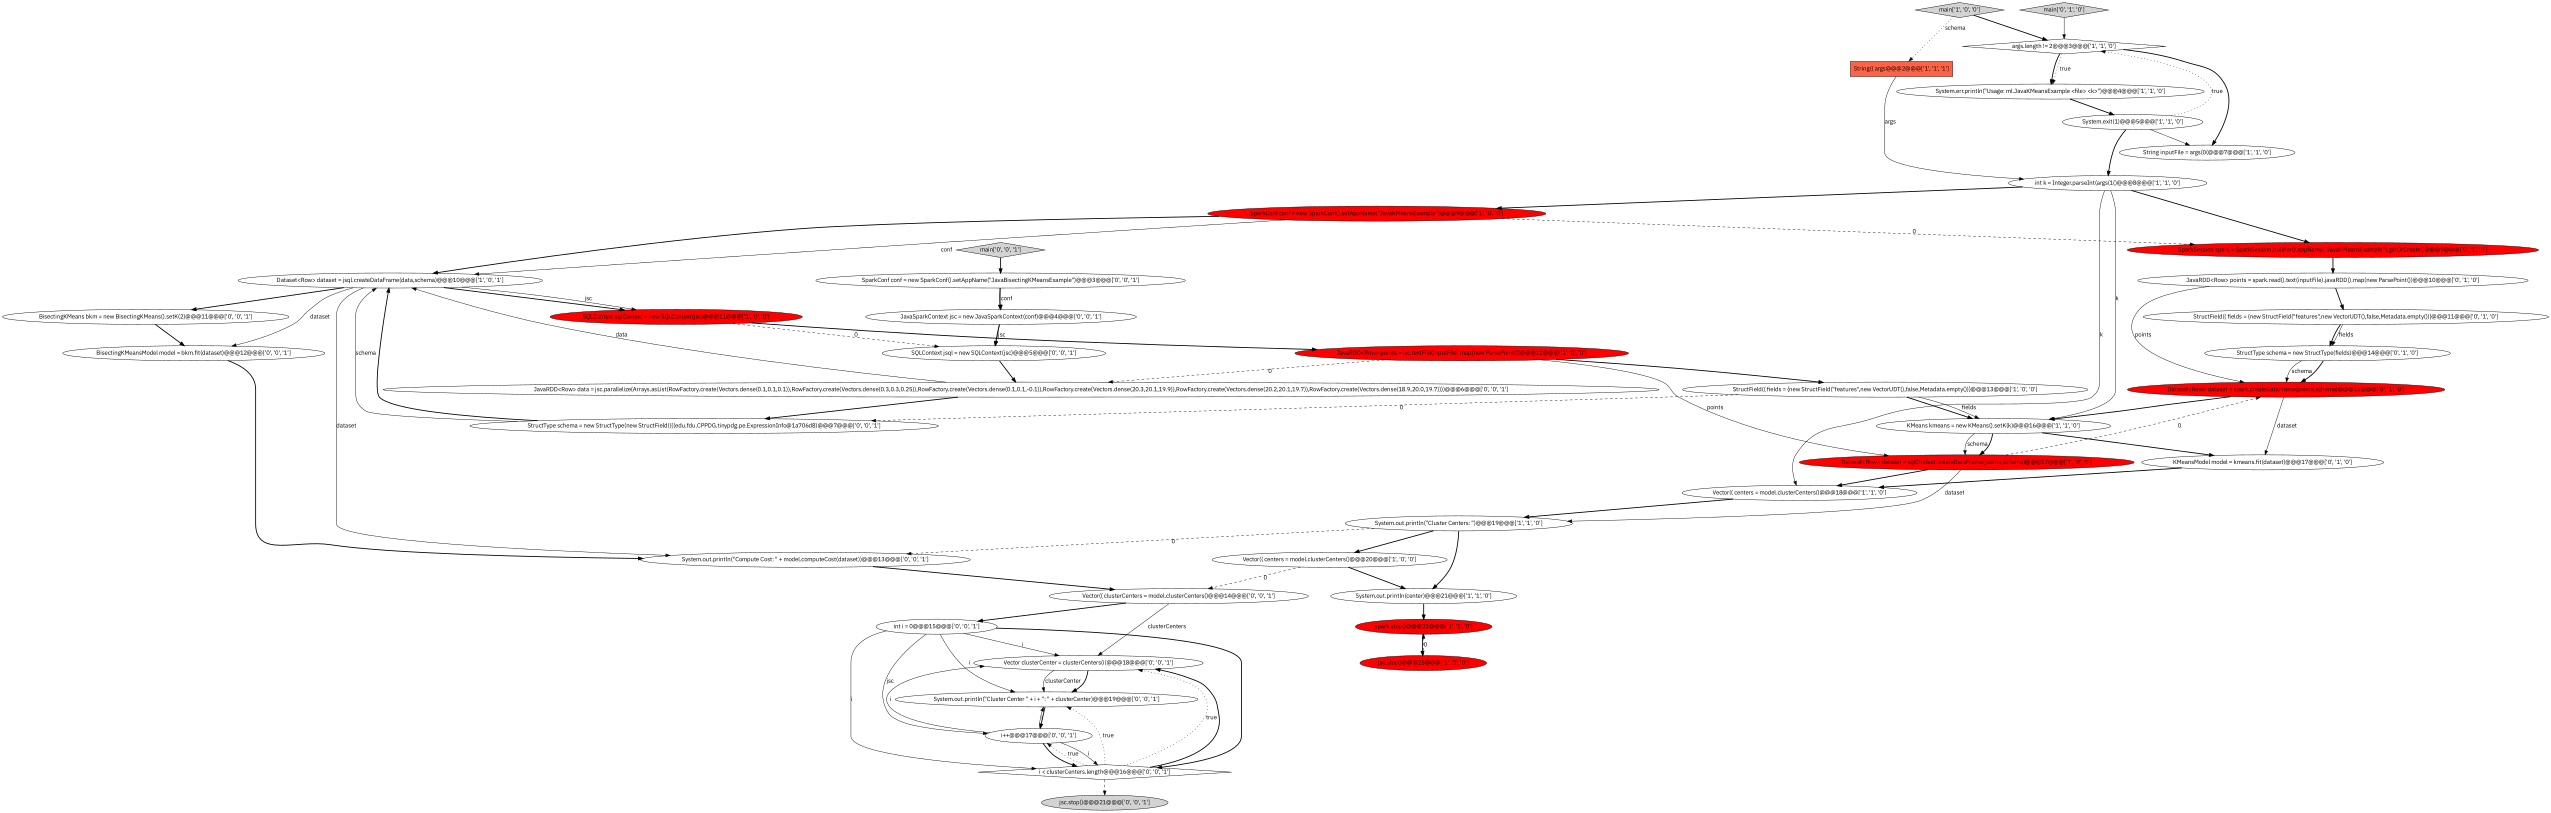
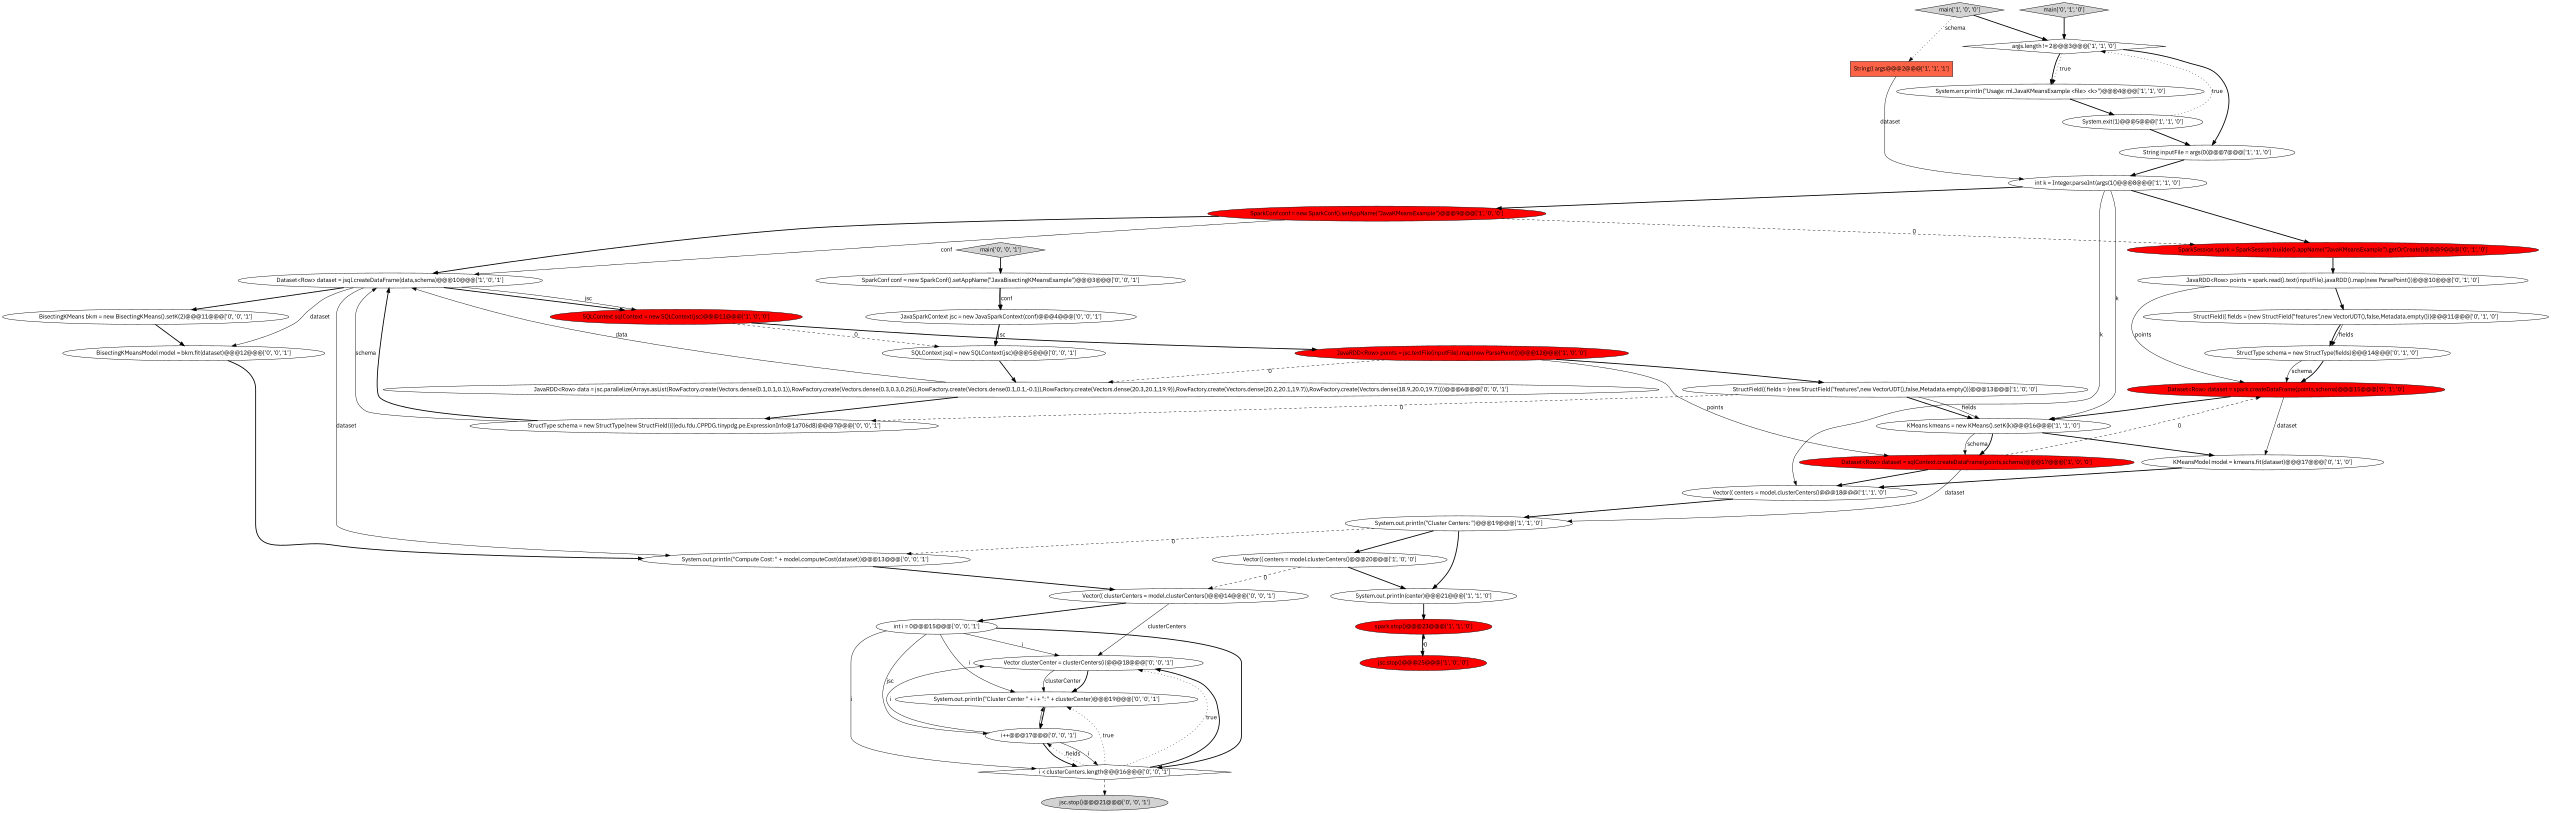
edge "main['0', '1', '0']" -> "args.length != 2@@@3@@@['1', '1', '0']": style solid -> bold
edge "String(( args@@@2@@@['1', '1', '1']" -> "int k = Integer.parseInt(args(1()@@@8@@@['1', '1', '0']": label "args" -> "dataset"
edge "System.exit(1)@@@5@@@['1', '1', '0']" -> "String inputFile = args(0(@@@7@@@['1', '1', '0']": style solid -> bold
edge "System.exit(1)@@@5@@@['1', '1', '0']" -> "int k = Integer.parseInt(args(1()@@@8@@@['1', '1', '0']": now "String inputFile = args(0(@@@7@@@['1', '1', '0']" -> "int k = Integer.parseInt(args(1()@@@8@@@['1', '1', '0']"
edge "i < clusterCenters.length@@@16@@@['0', '0', '1']" -> "i++@@@17@@@['0', '0', '1']": label "true" -> "fields"
